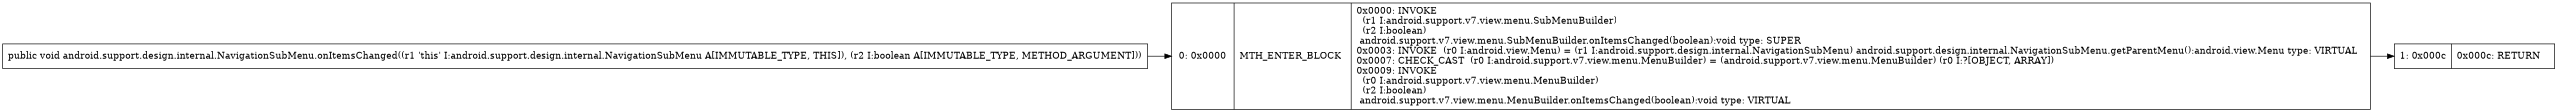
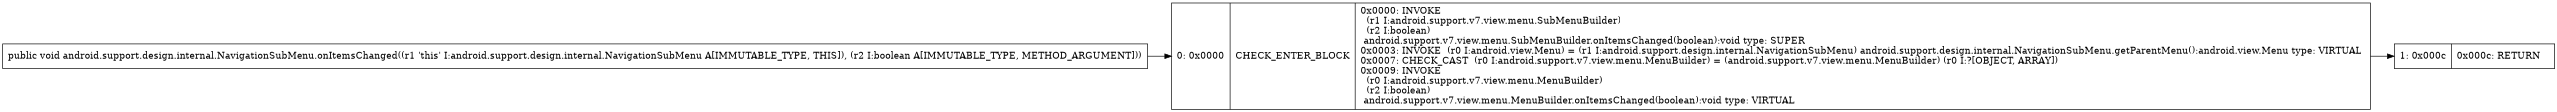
node "0: 0x0000": text "MTH_ENTER_BLOCK" -> "CHECK_ENTER_BLOCK"
